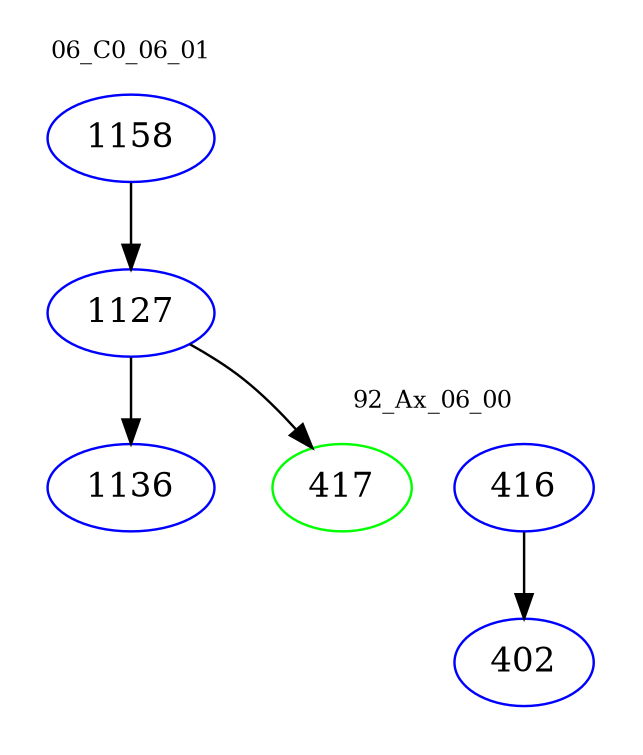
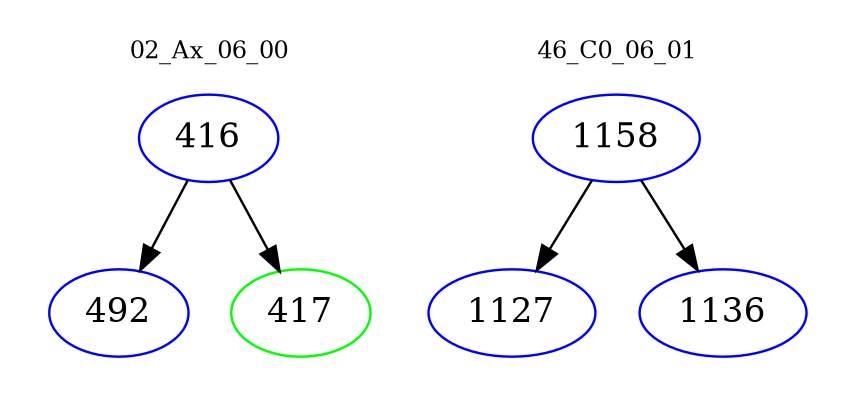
cluster "06_C0_06_01": label "06_C0_06_01" -> "46_C0_06_01"
edge "1127" -> "1136": now "1158" -> "1136"
edge "1127" -> "417": now "416" -> "417"
cluster "92_Ax_06_00": label "92_Ax_06_00" -> "02_Ax_06_00"
node "402": label "402" -> "492"
